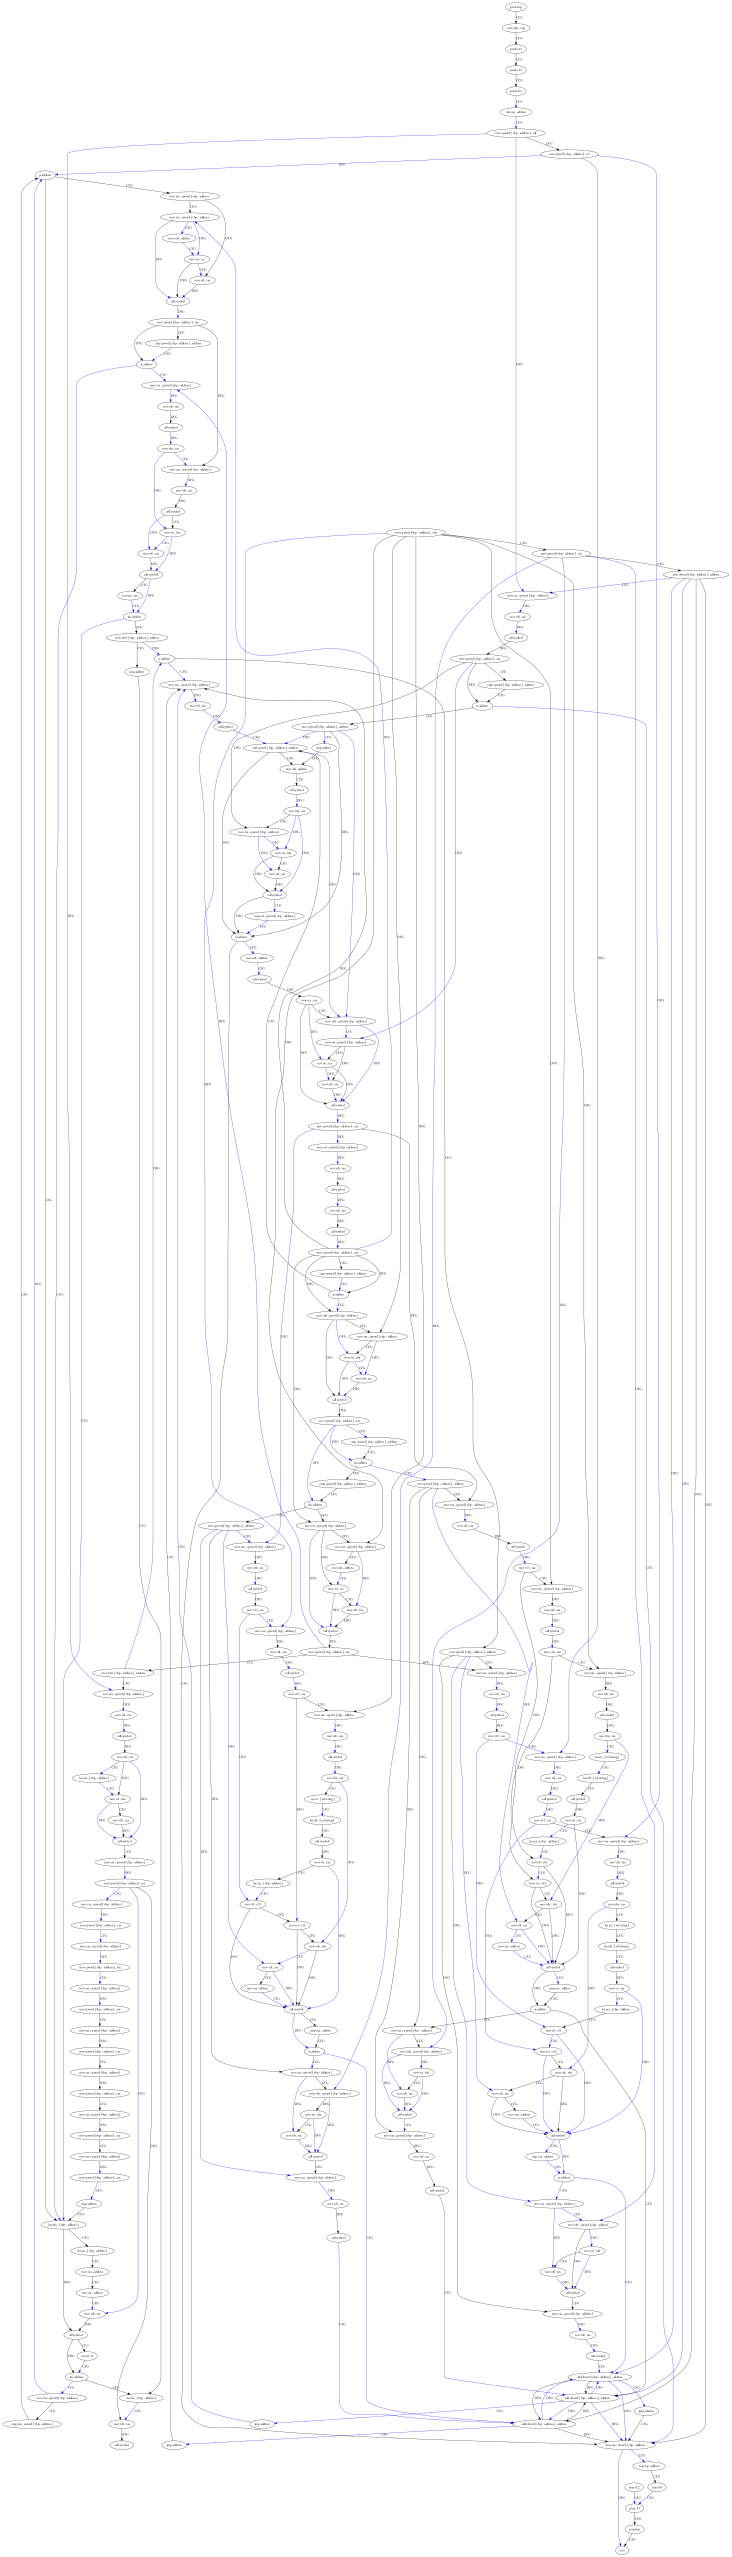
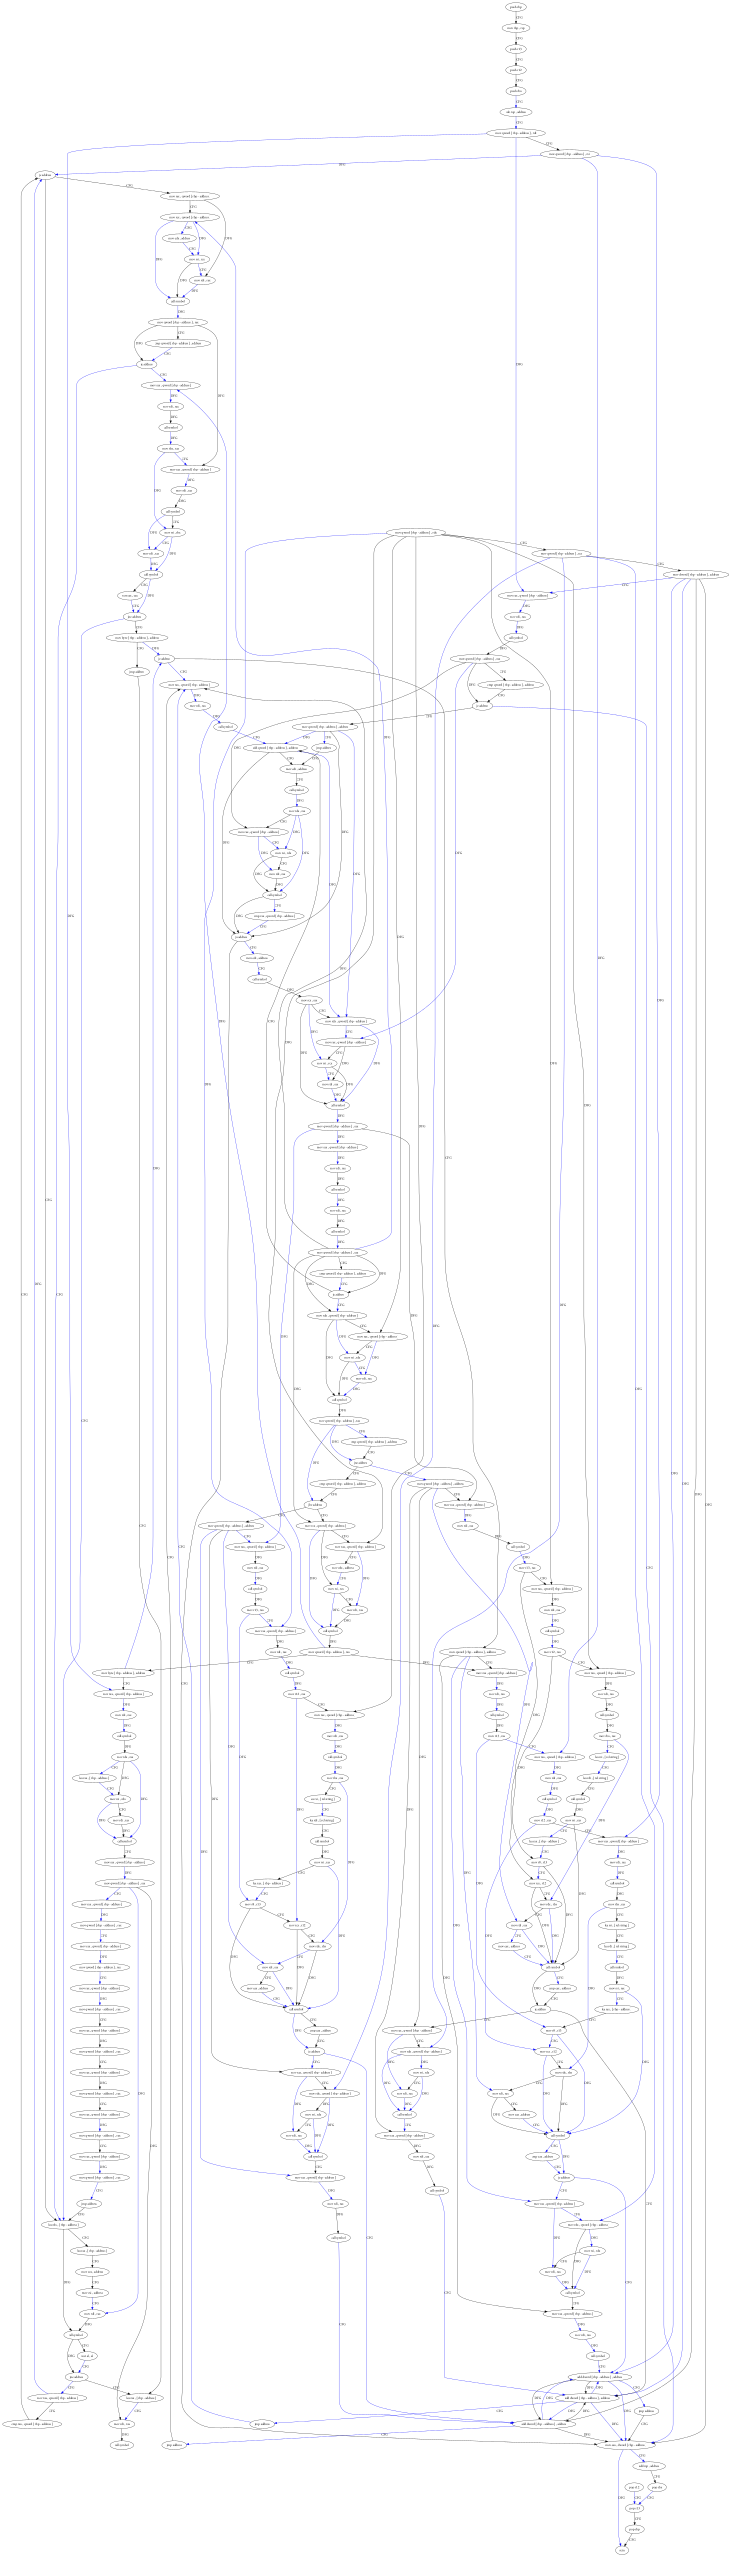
node "pop rsp , address": label "pop rsp , address" -> "add rsp , address"
